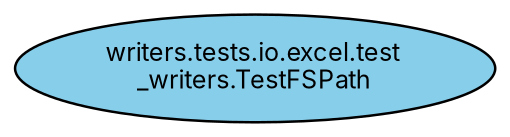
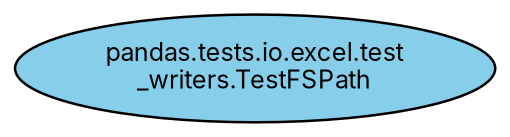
node "writers.tests.io.excel.test _writers.TestFSPath": label "writers.tests.io.excel.test _writers.TestFSPath" -> "pandas.tests.io.excel.test _writers.TestFSPath"
